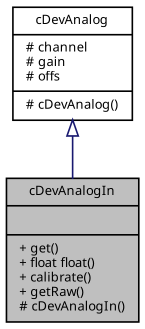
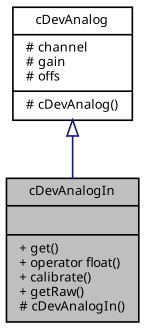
node "cDevAnalogIn": text "+ float float()" -> "+ operator float()"
